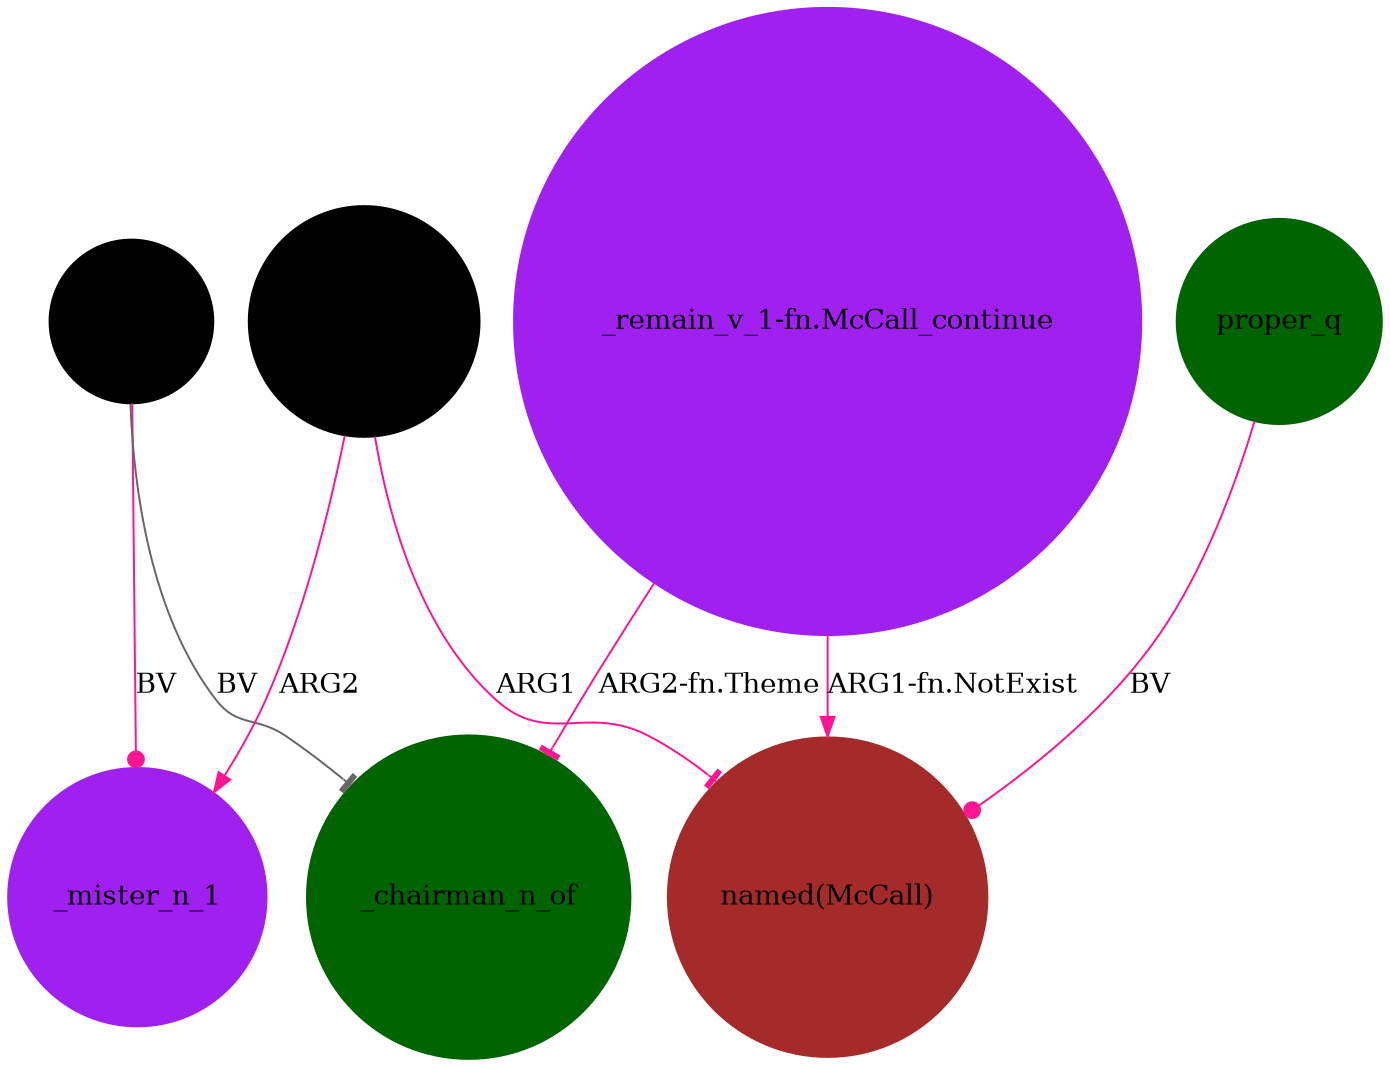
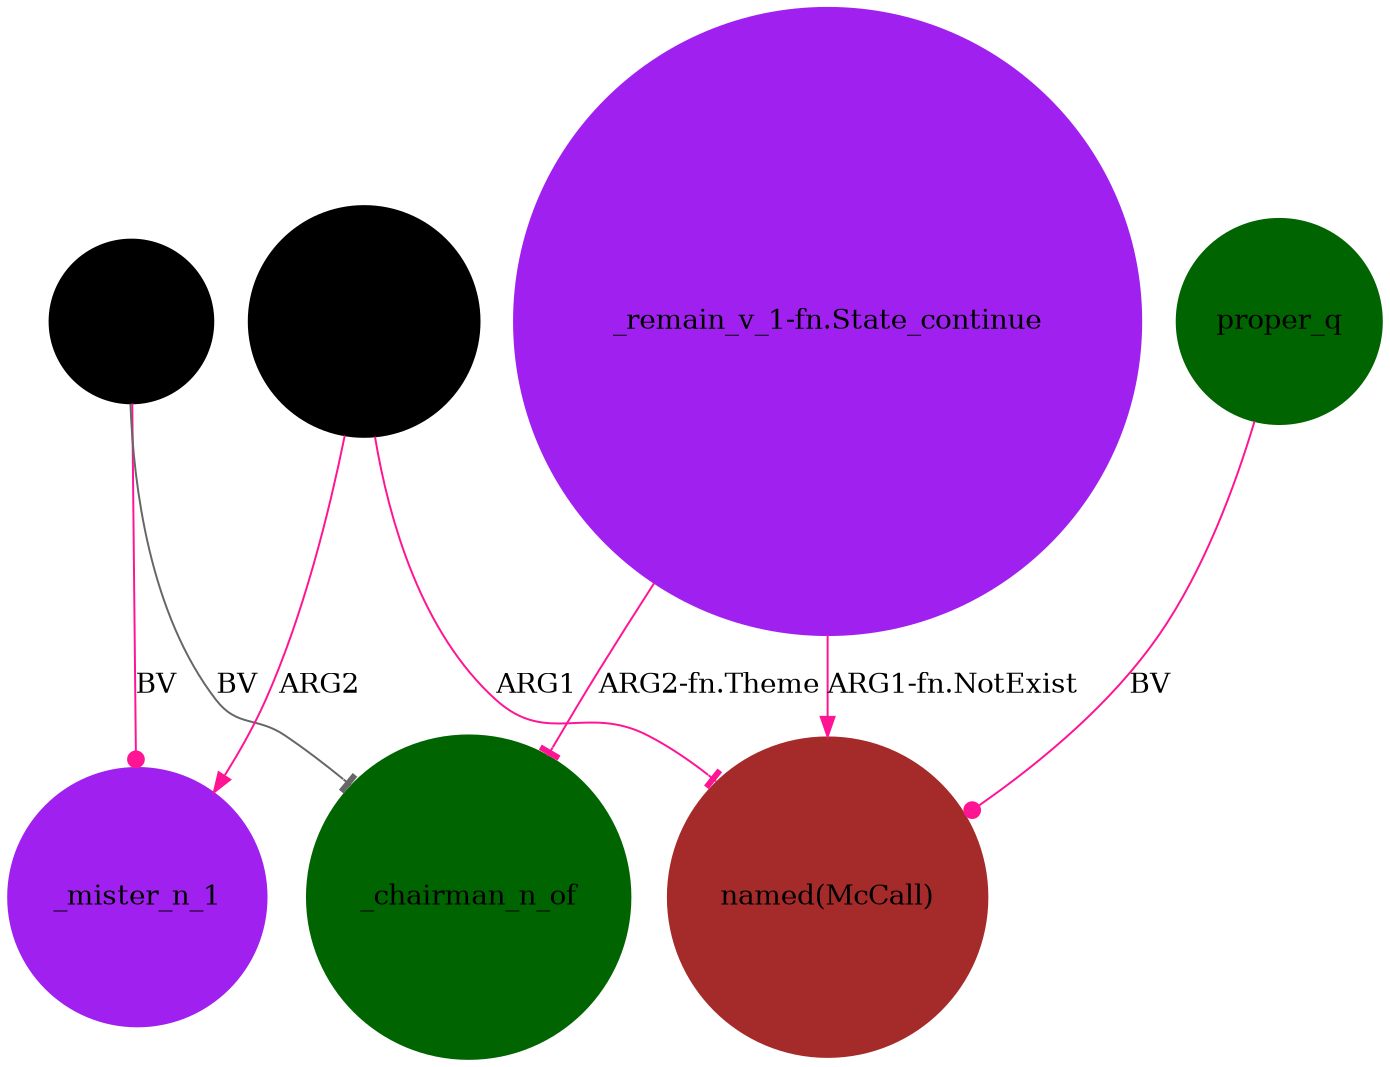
node "_remain_v_1-fn.McCall_continue": label "_remain_v_1-fn.McCall_continue" -> "_remain_v_1-fn.State_continue"
